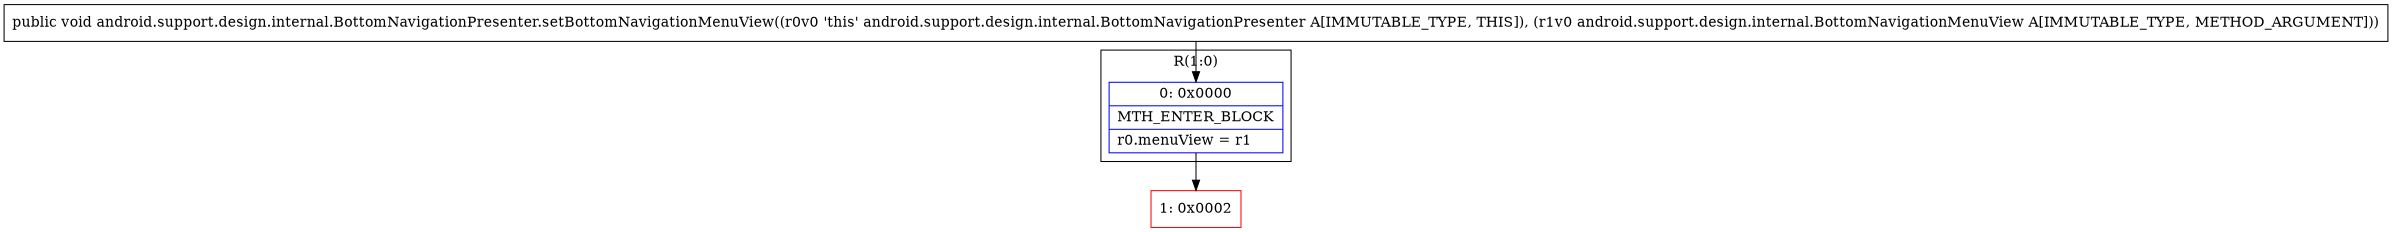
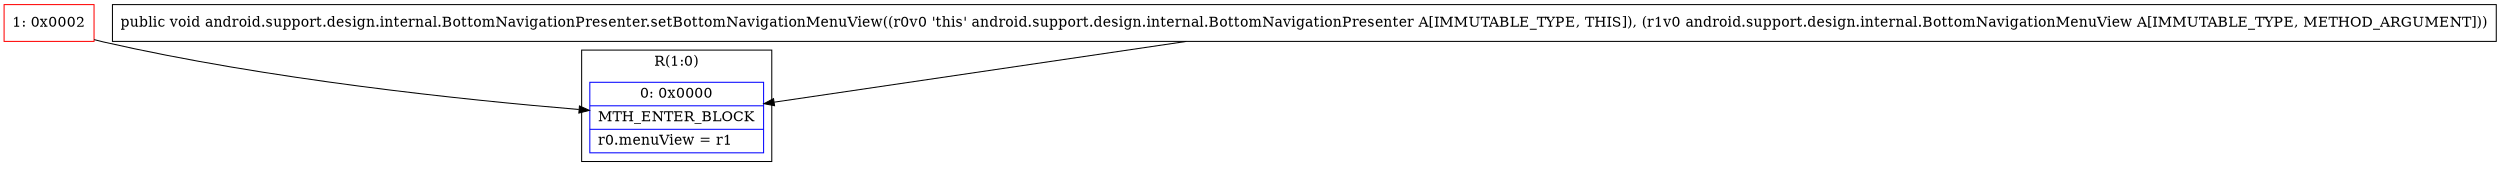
edge "0: 0x0000" -> "1: 0x0002": reversed
